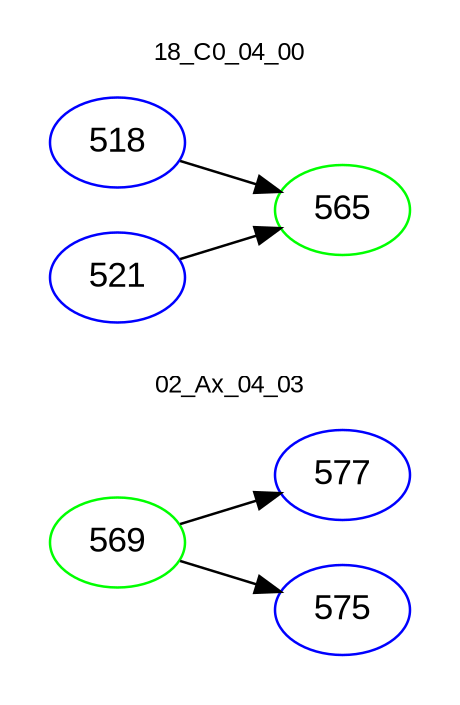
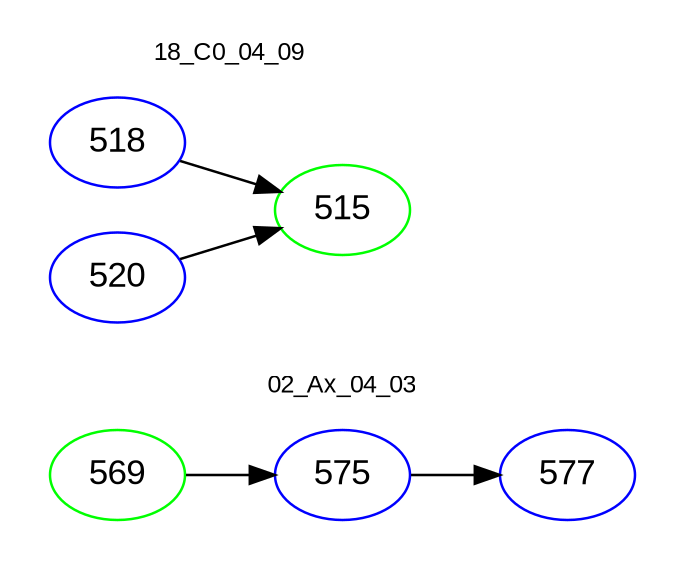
cluster "18_C0_04_00": label "18_C0_04_00" -> "18_C0_04_09"
node "565": label "565" -> "515"
node "521": label "521" -> "520"
edge "569" -> "577": now "575" -> "577"
